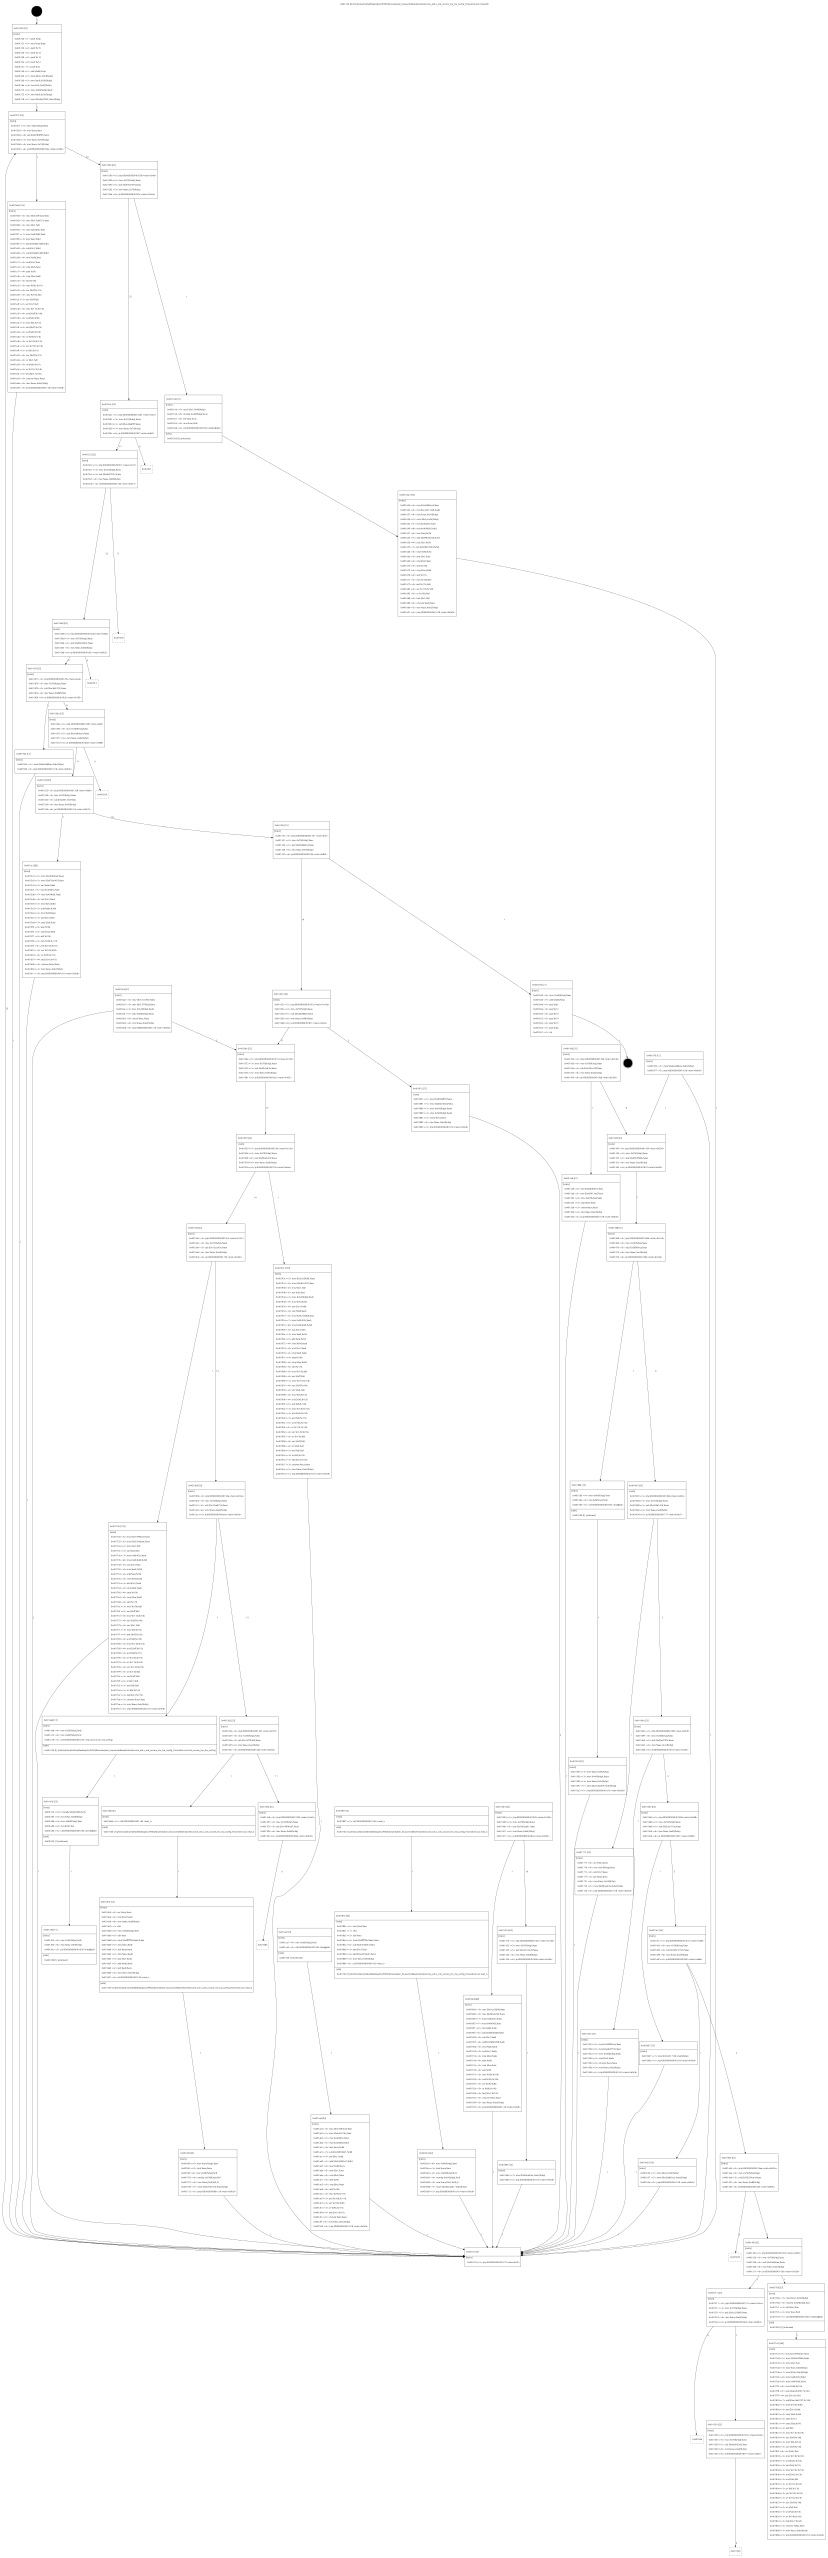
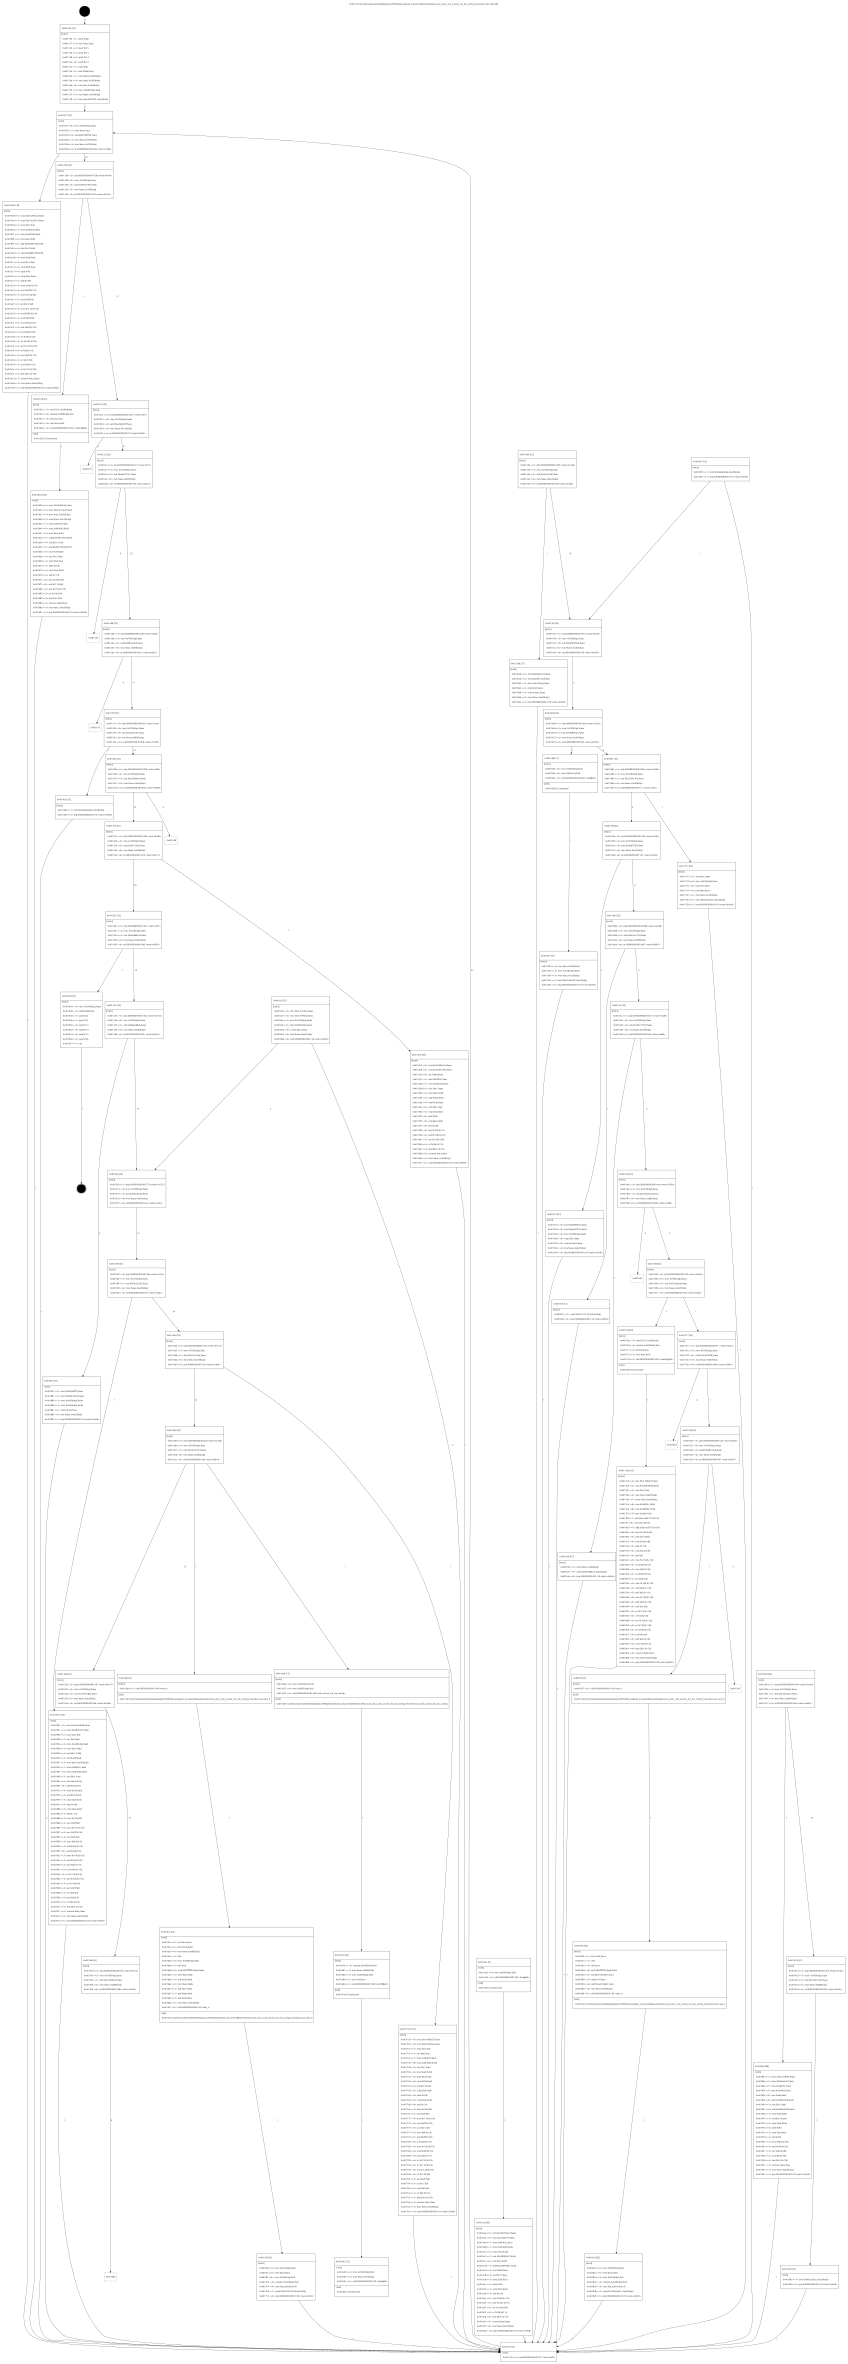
edge "0x401530 [25]" -> "0x401897 [5]": added, label "1"
edge "0x4013d2 [25]" -> "0x4016bd [5]": now "0x4013b9 [25]" -> "0x4016bd [5]"
edge "0x4017cd [163]" -> "0x401c18 [5]": added, label "1"
